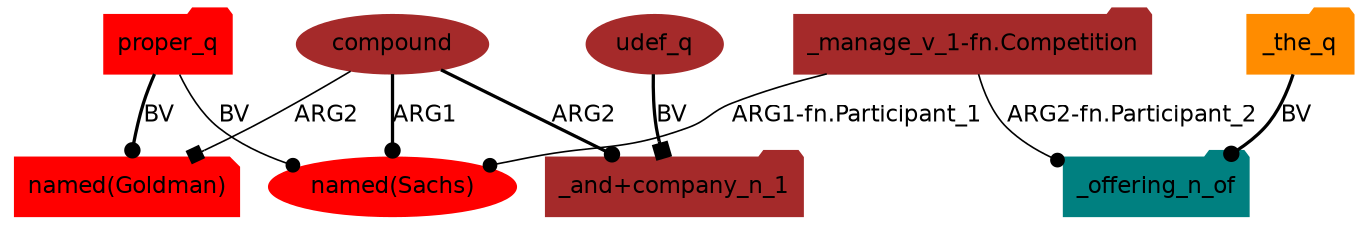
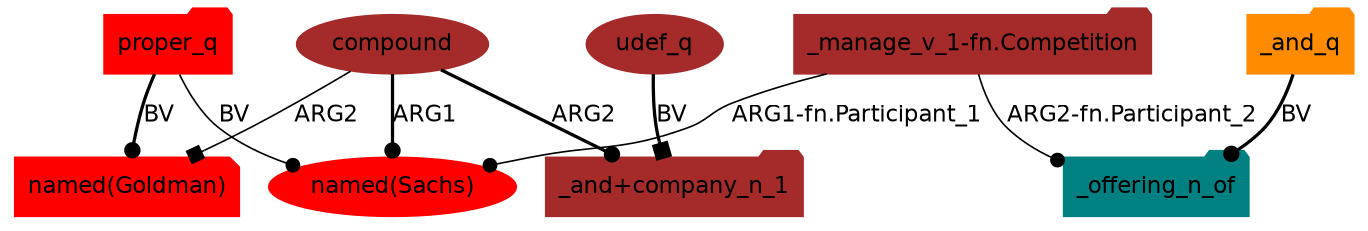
node "_the_q": label "_the_q" -> "_and_q"
